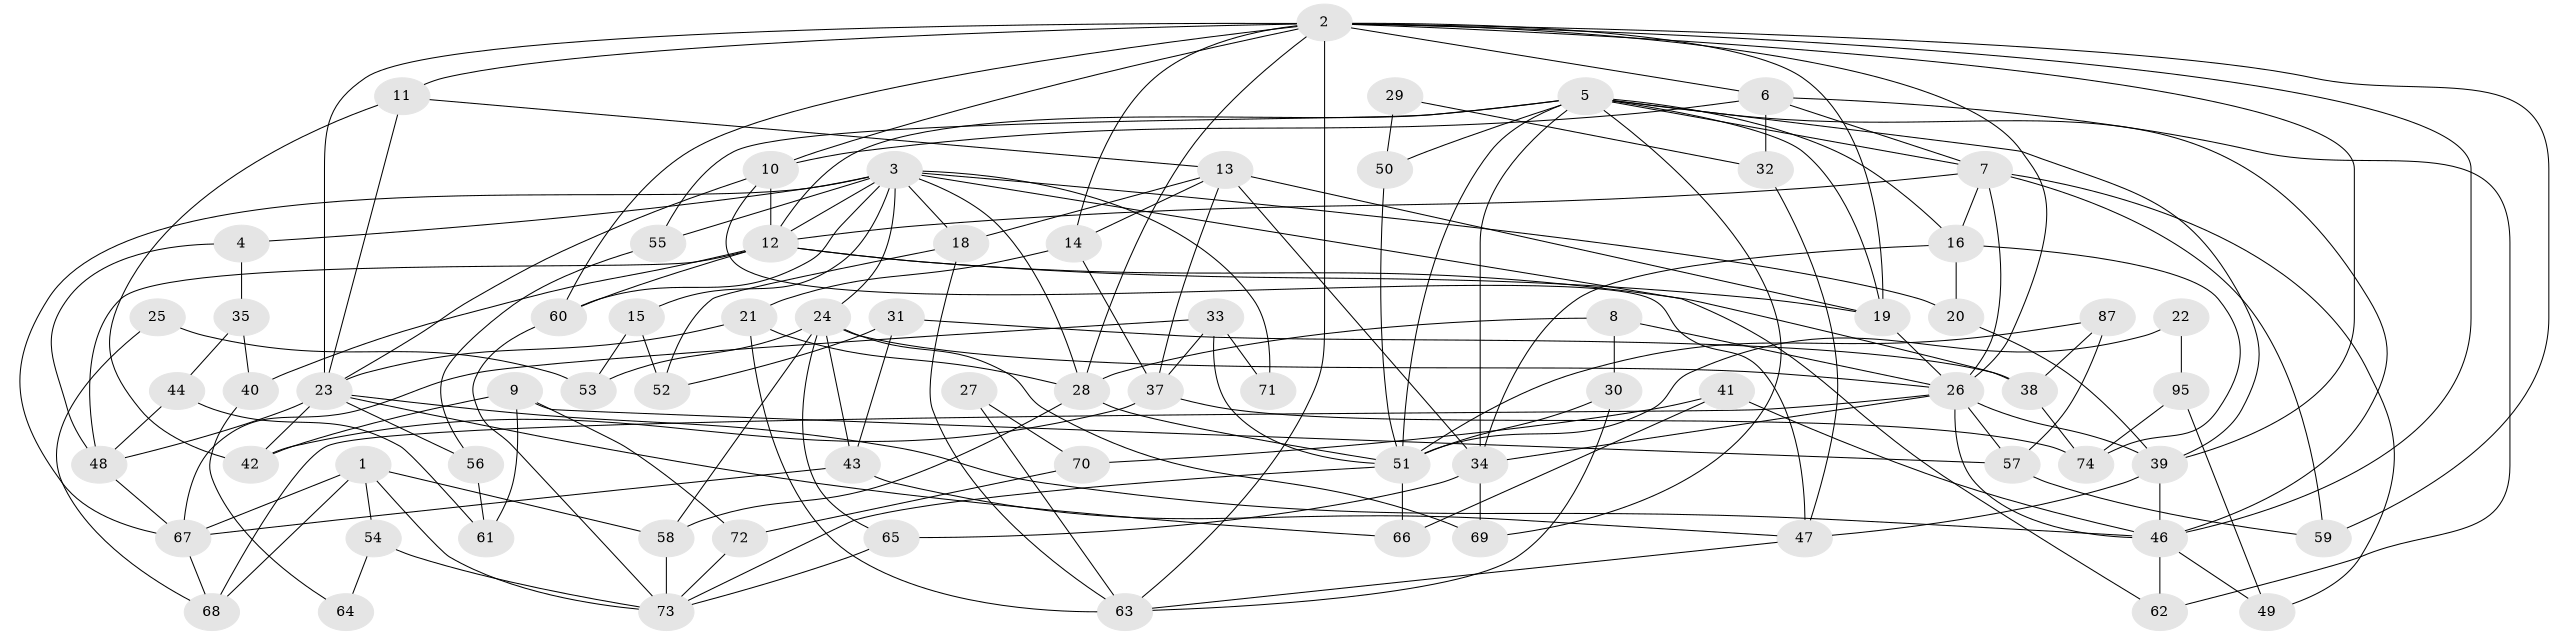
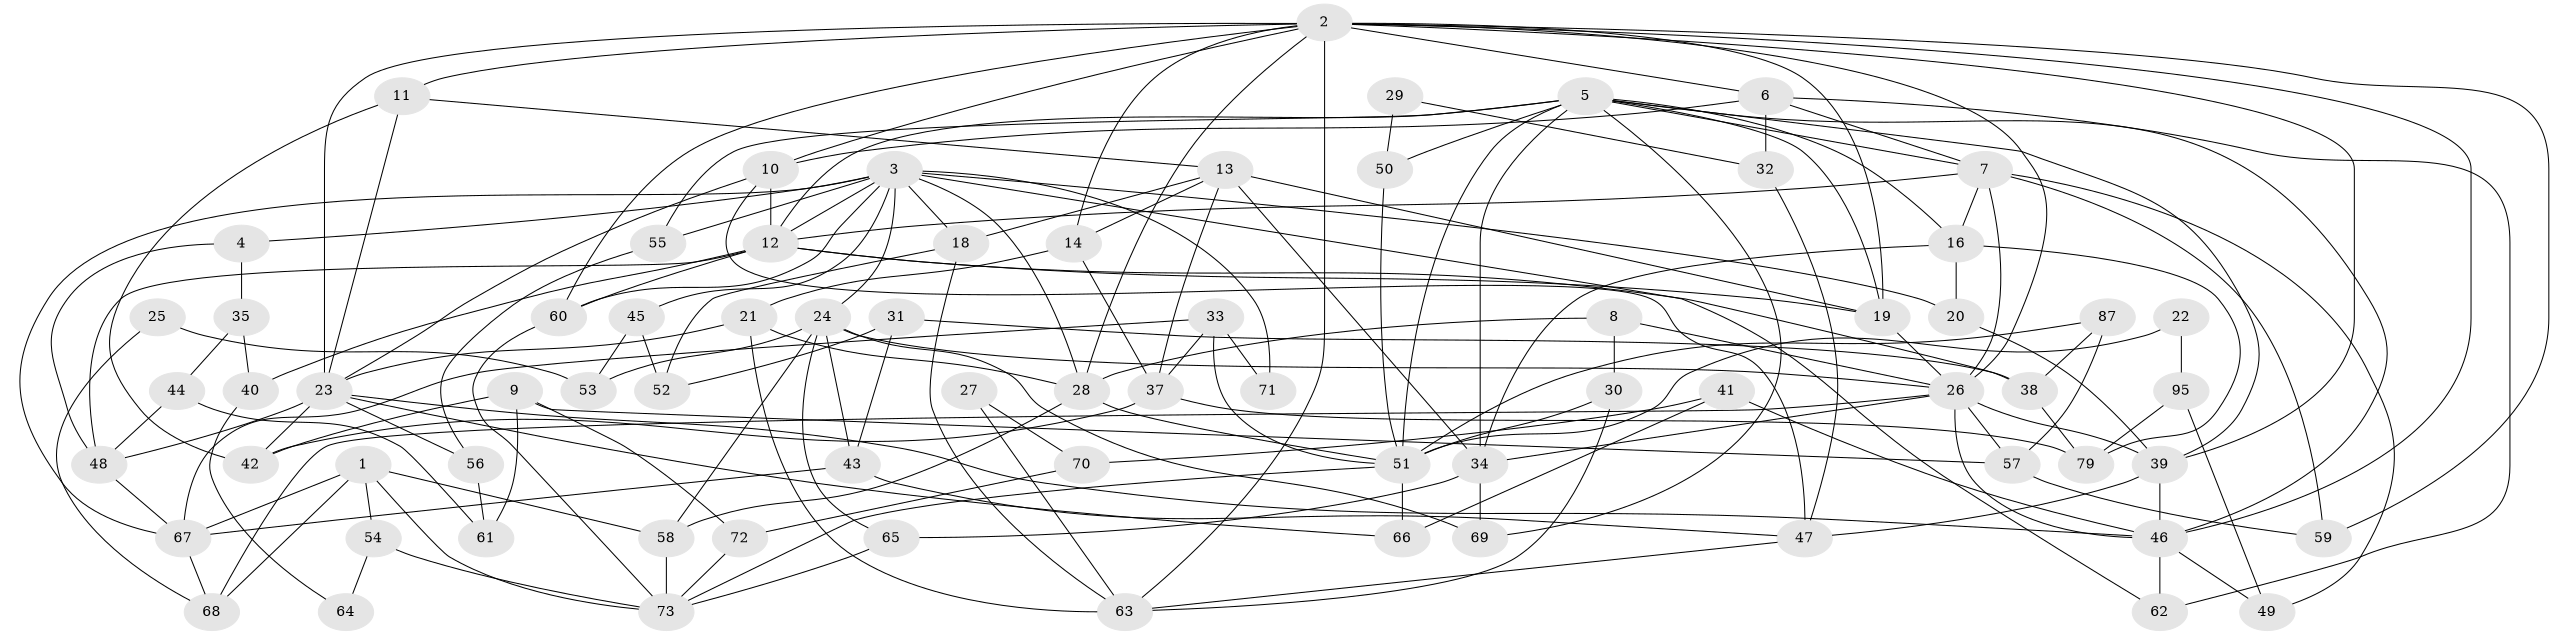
node "15": label "15" -> "45"
node "74": label "74" -> "79"
